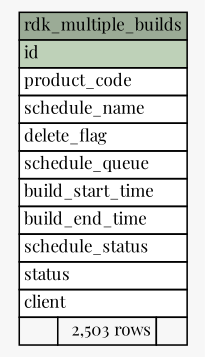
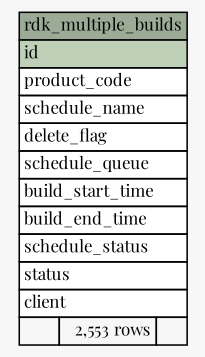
node "rdk_multiple_builds": text "2,503 rows" -> "2,553 rows"
